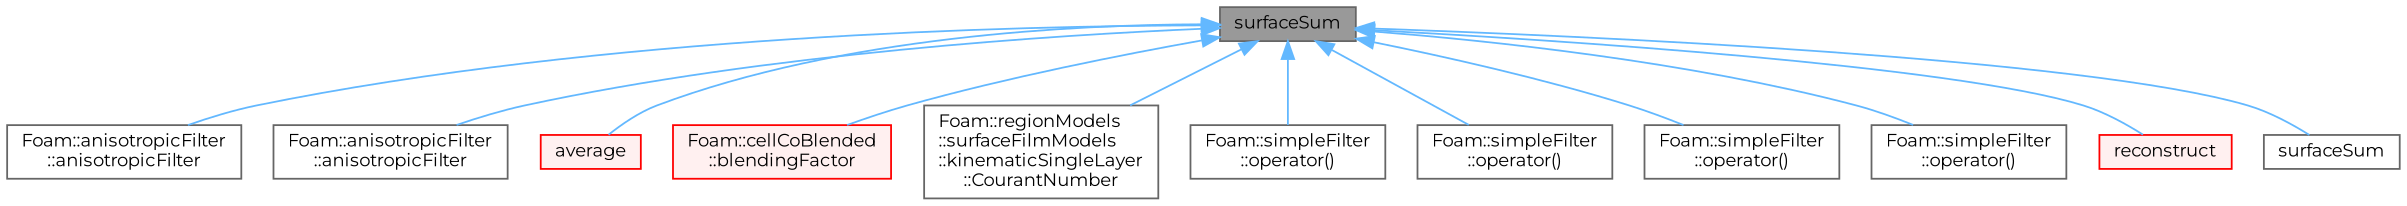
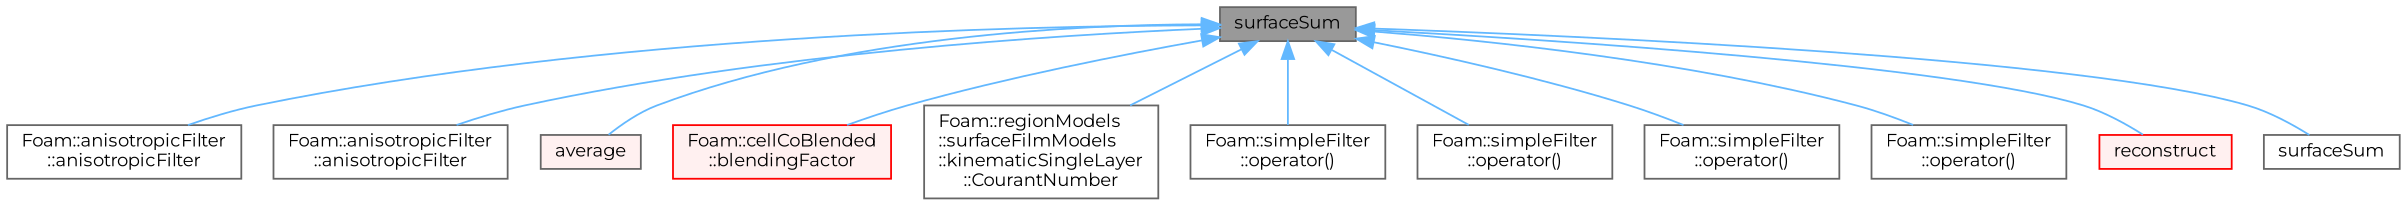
node "average": color red -> grey40
